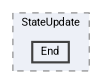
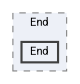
cluster "StateUpdate": label "StateUpdate" -> "End"
